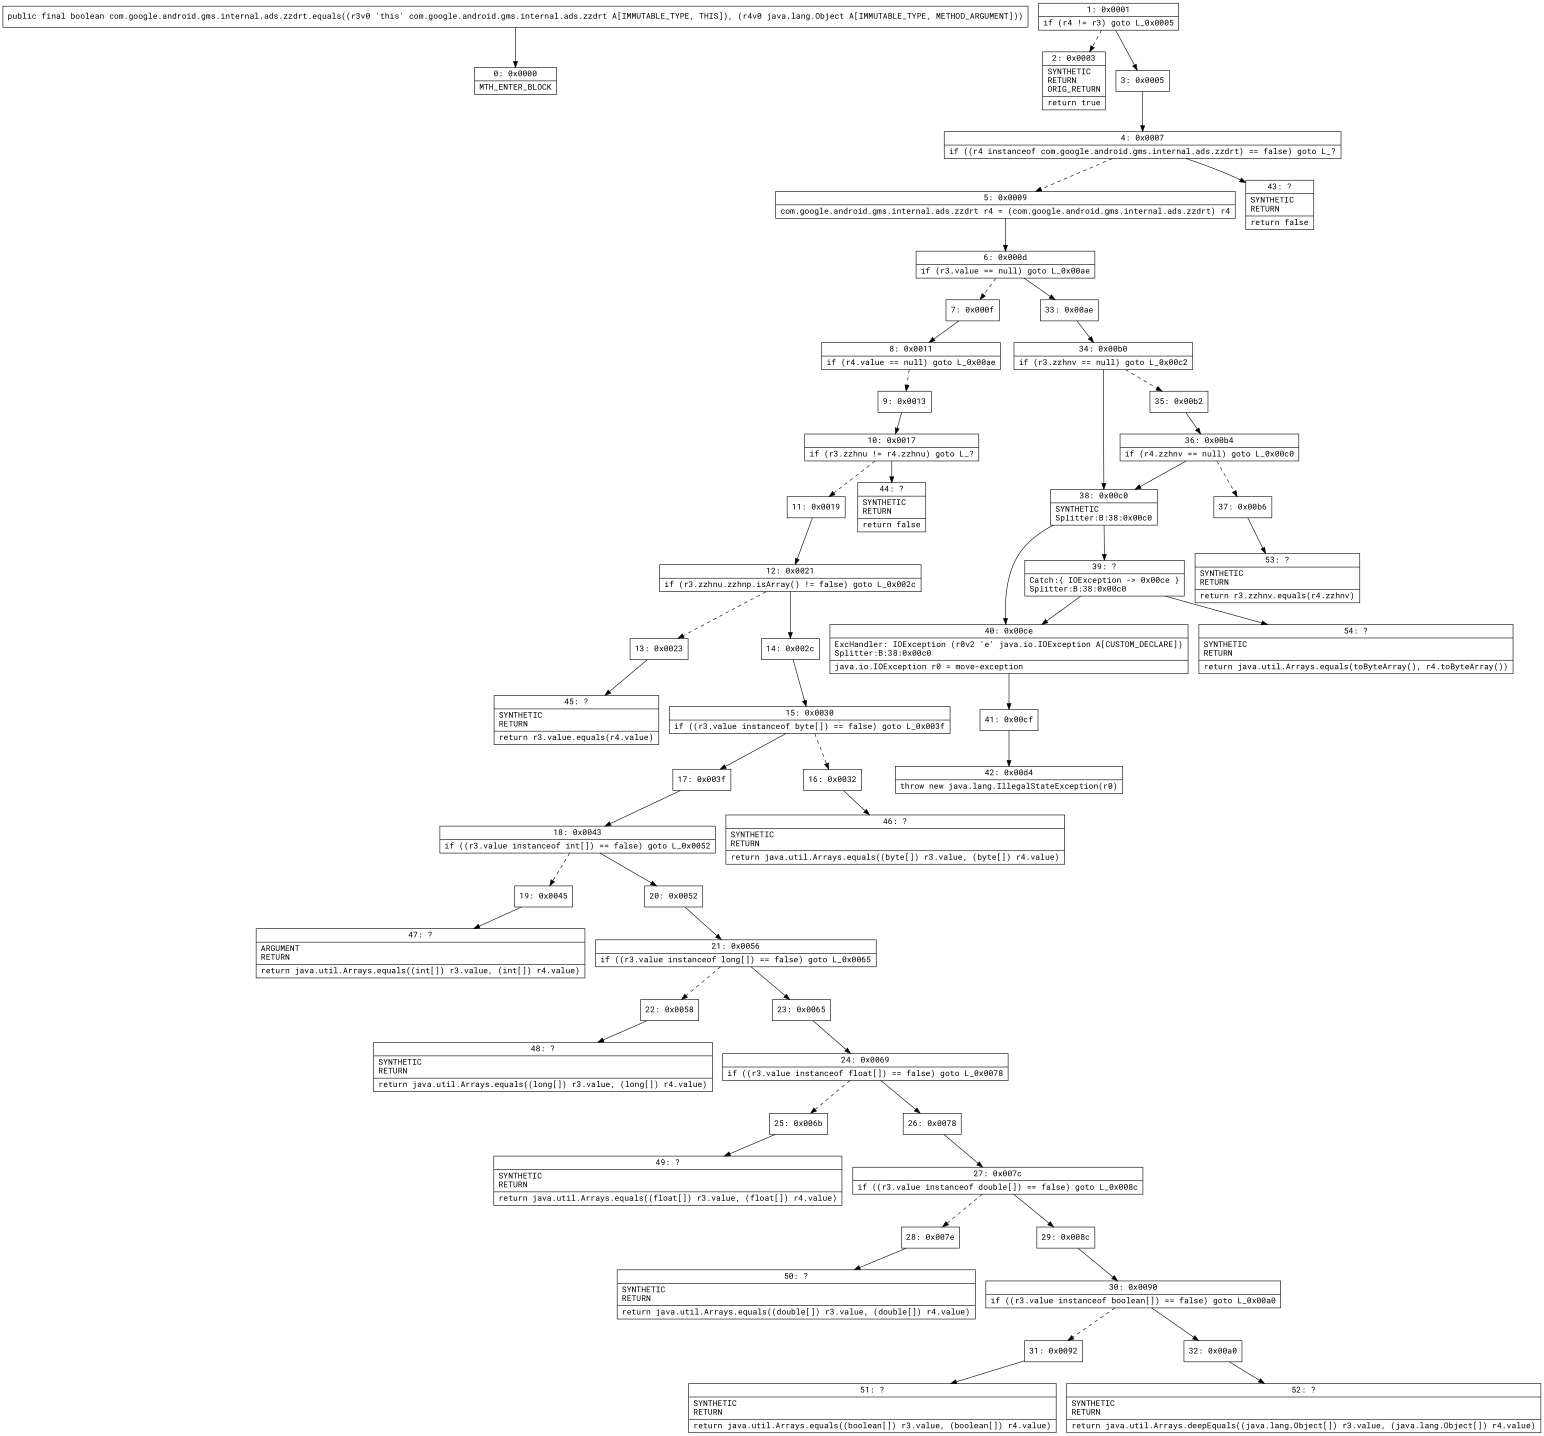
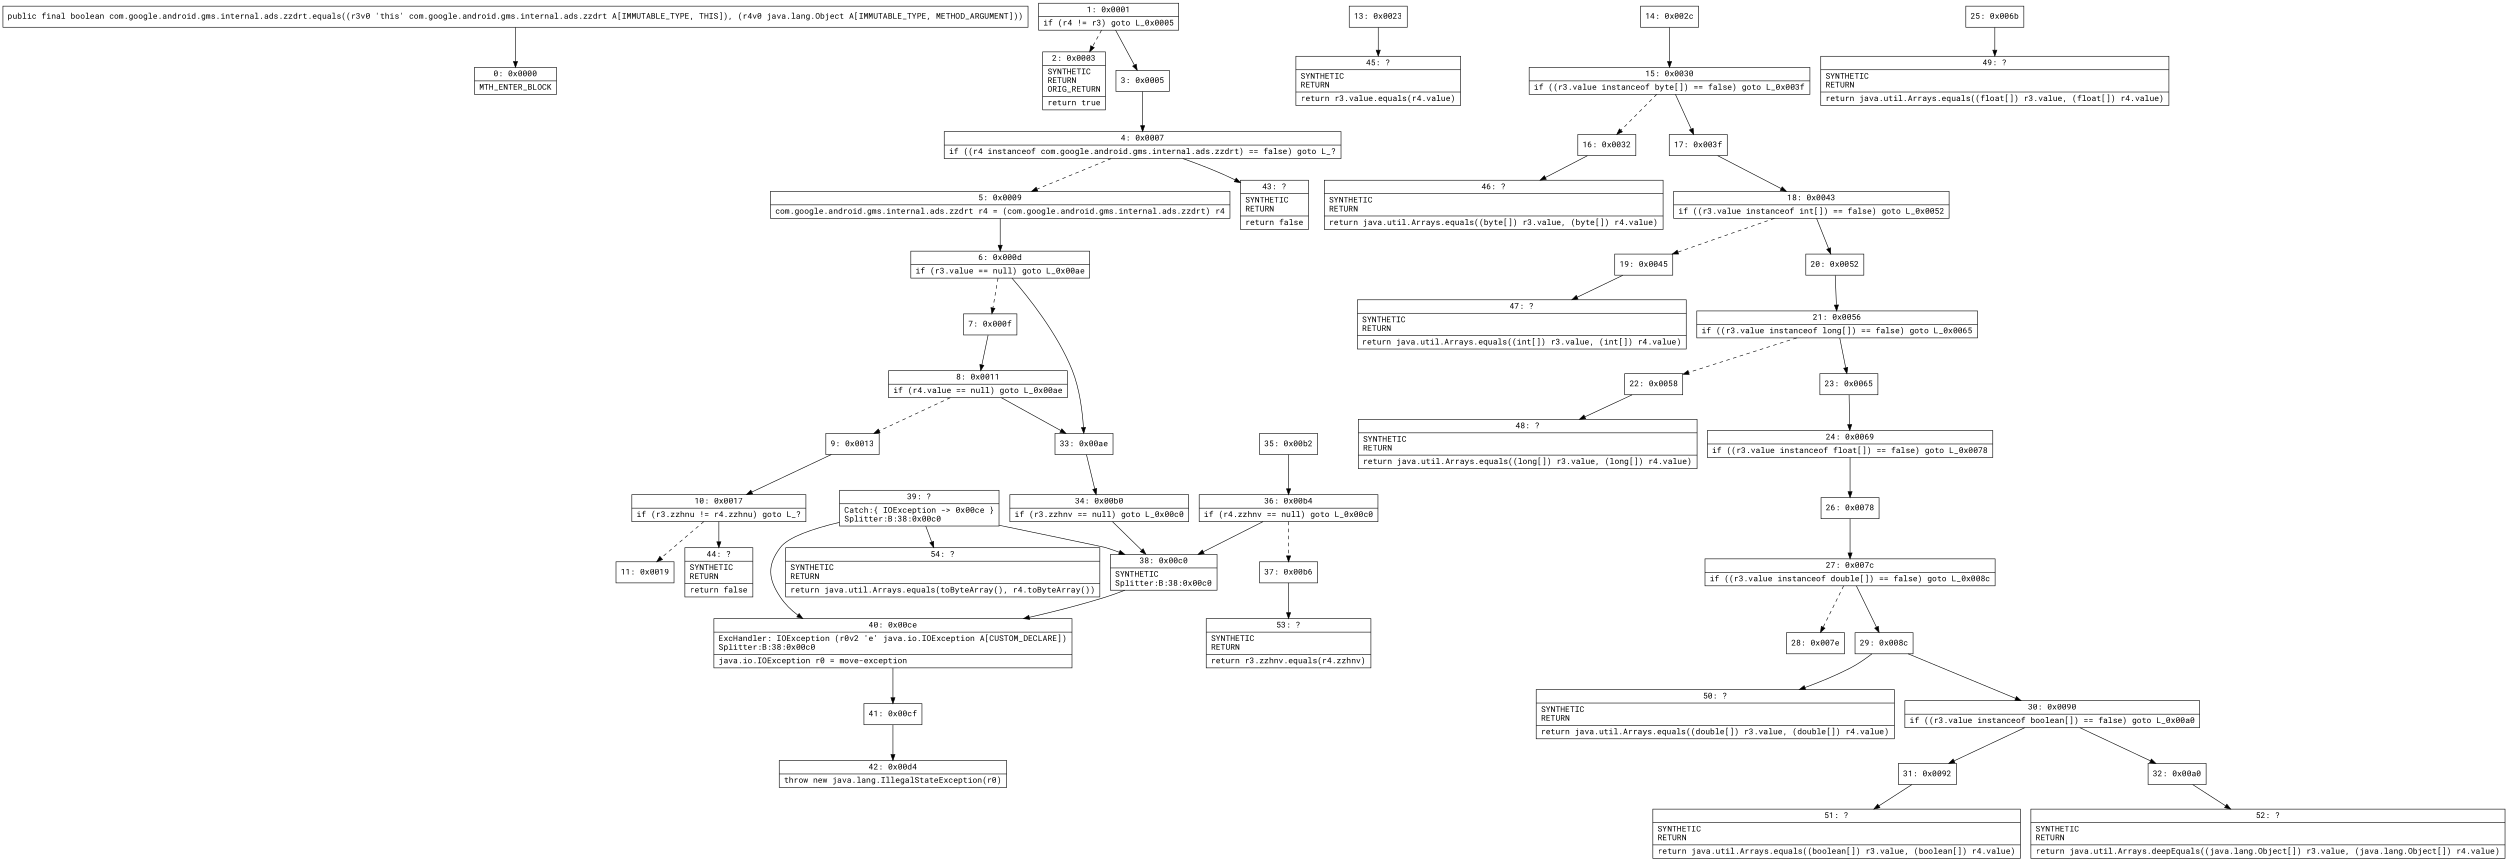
node "34: 0x00b0": text "if (r3.zzhnv == null) goto L_0x00c2" -> "if (r3.zzhnv == null) goto L_0x00c0"
edge "34: 0x00b0" -> "35: 0x00b2": removed
edge "8: 0x0011" -> "33: 0x00ae": added
edge "38: 0x00c0" -> "39: ?": reversed
node "12: 0x0021": removed
node "47: ?": text "ARGUMENT" -> "SYNTHETIC"
edge "24: 0x0069" -> "25: 0x006b": removed
edge "28: 0x007e" -> "50: ?": now "29: 0x008c" -> "50: ?"
edge "30: 0x0090" -> "31: 0x0092": style dashed -> solid
